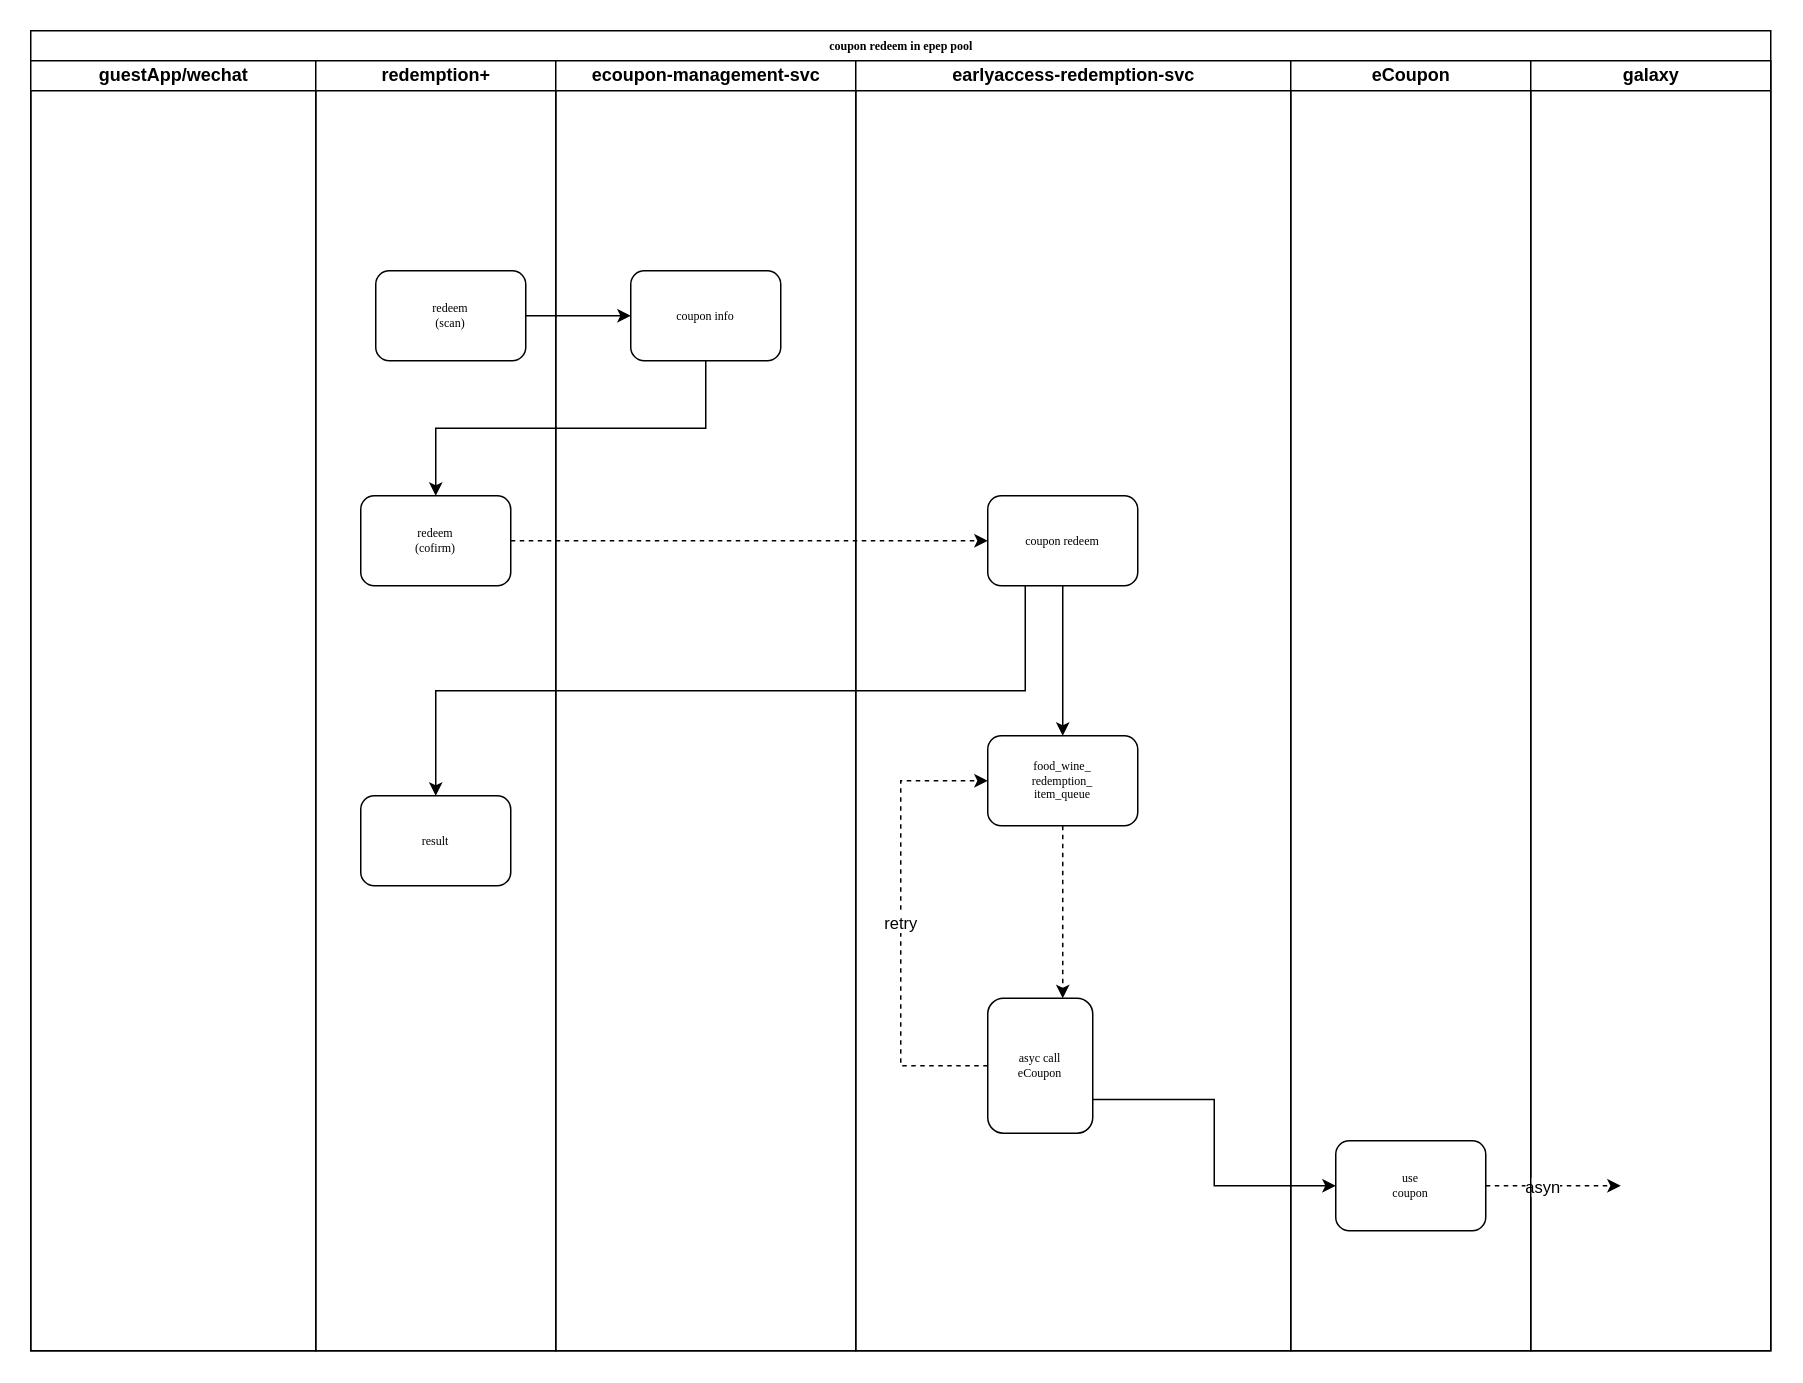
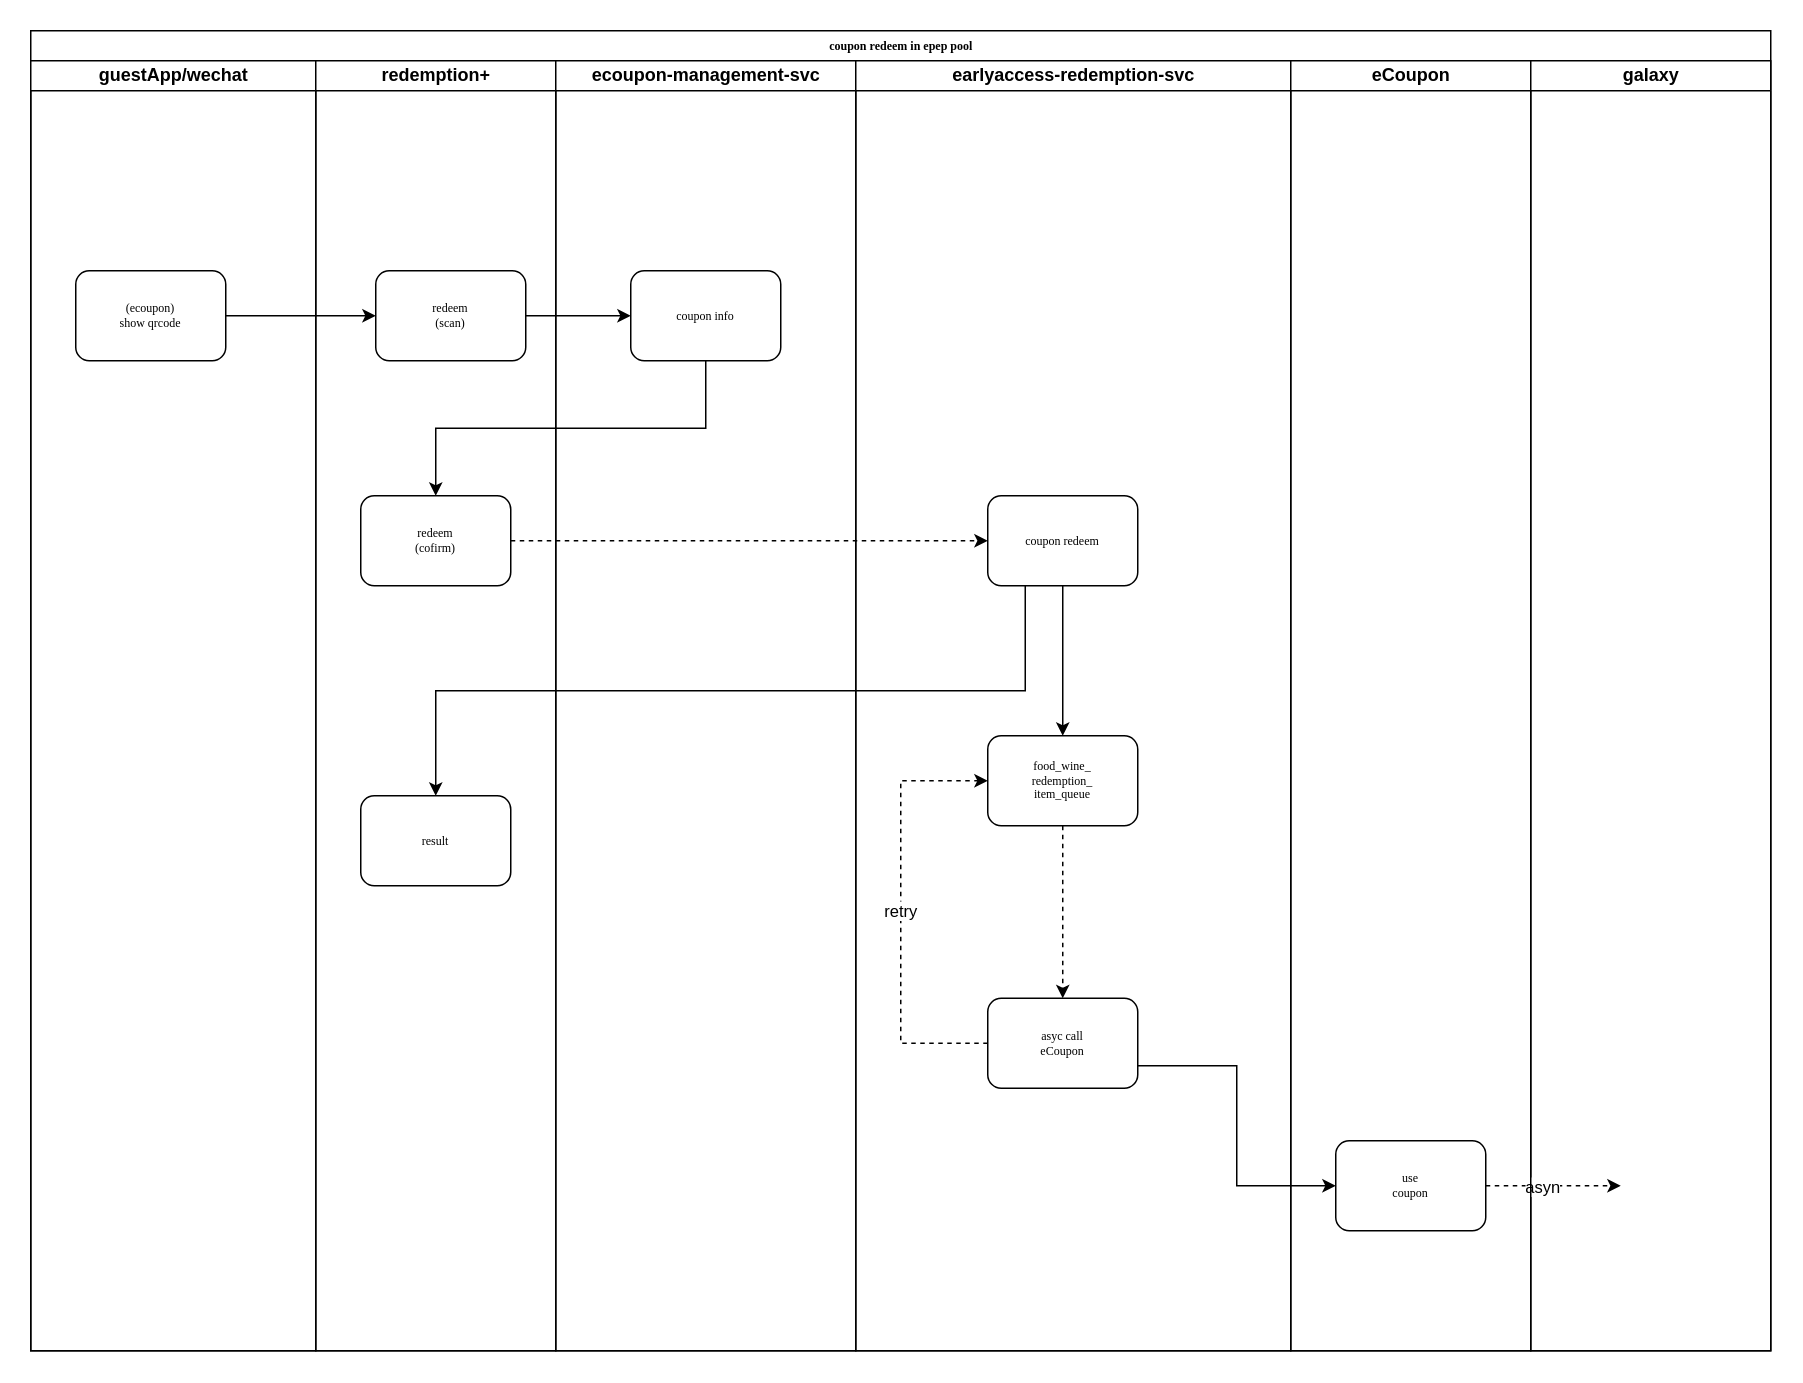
node "(ecoupon) show qrcode": added
edge "(ecoupon) show qrcode" -> "redeem (scan)": added
node "asyc call eCoupon": size 105x135 -> 150x90
